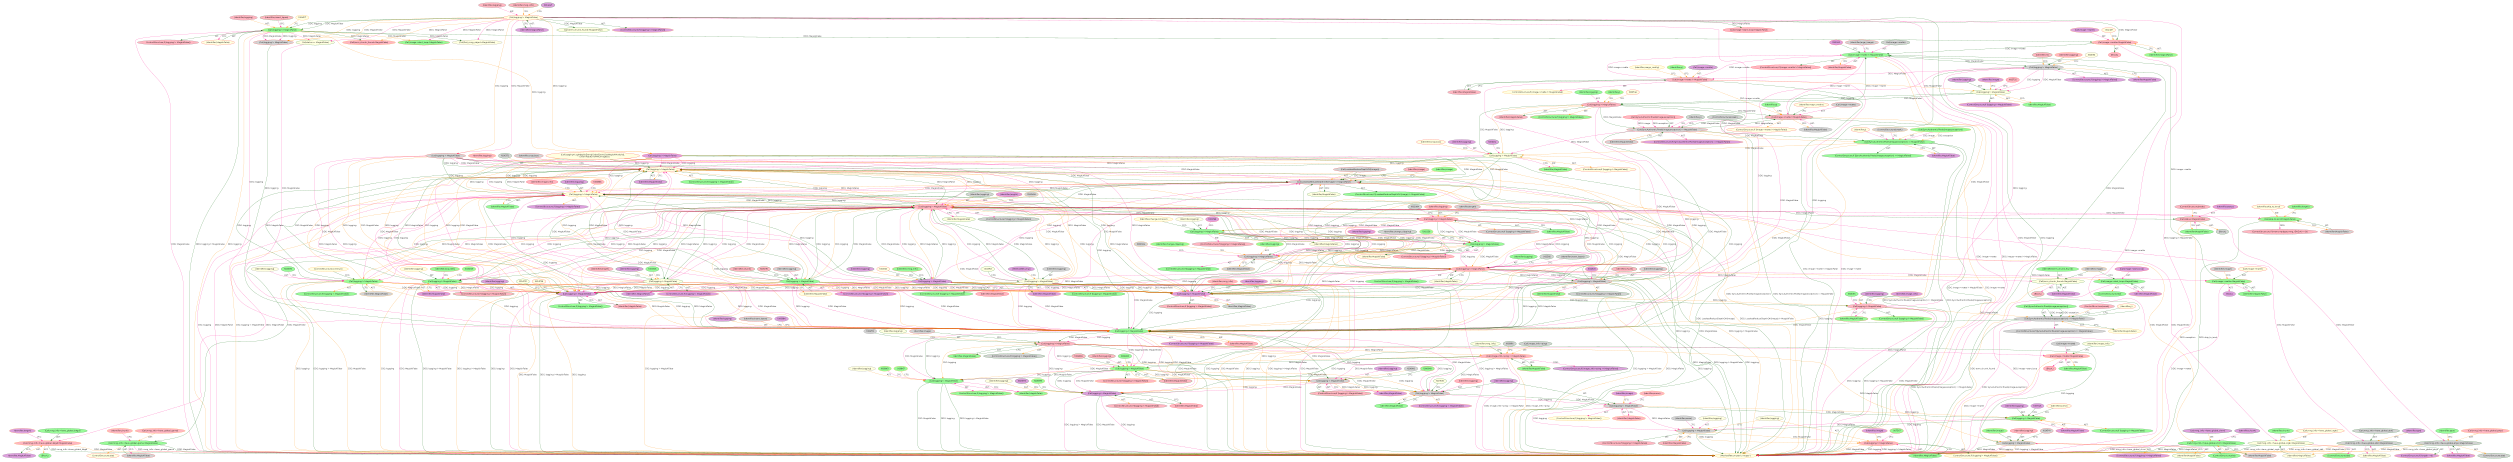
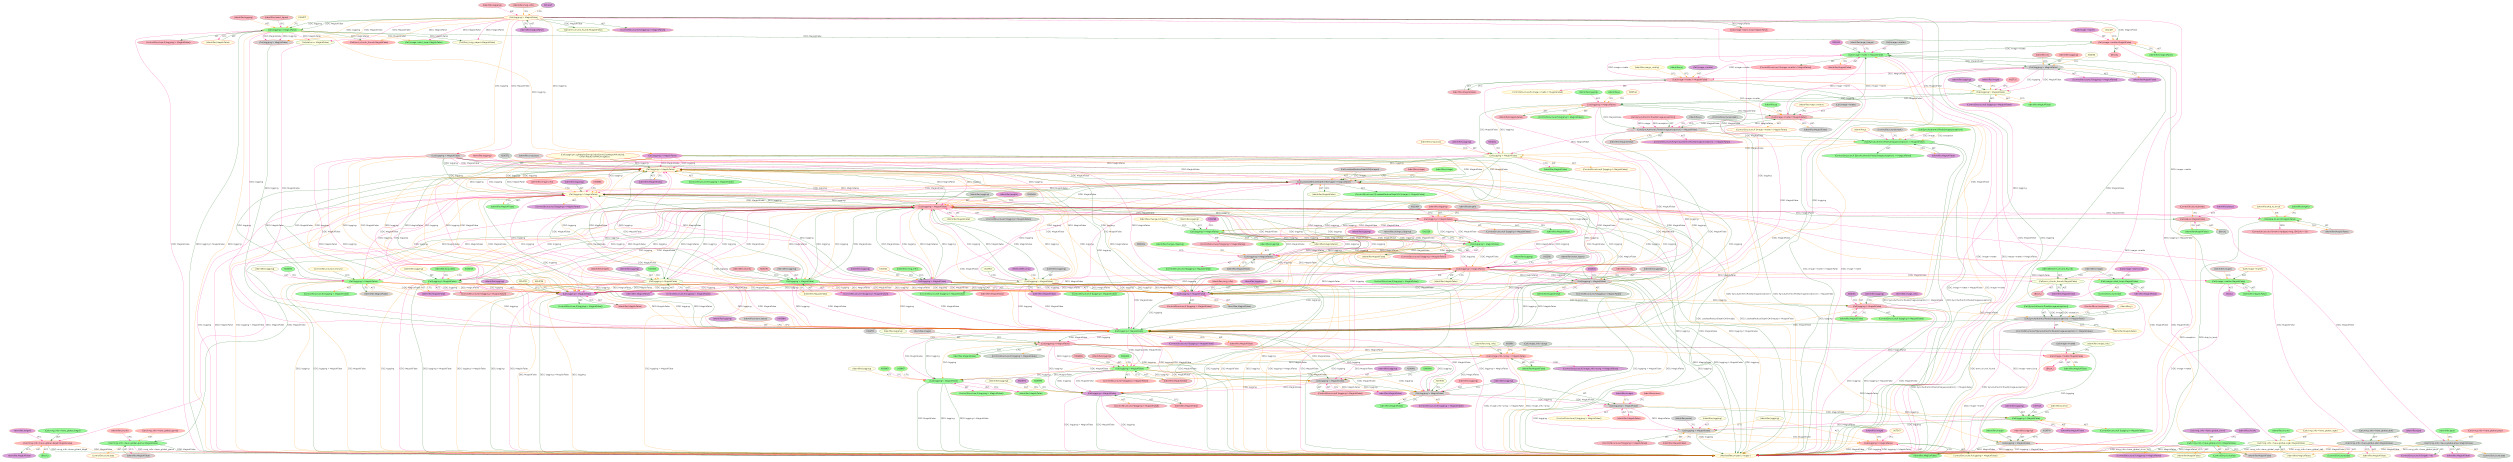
node "1005015": fillcolor palegreen -> plum
node "1007367": fillcolor palegreen -> lightyellow
